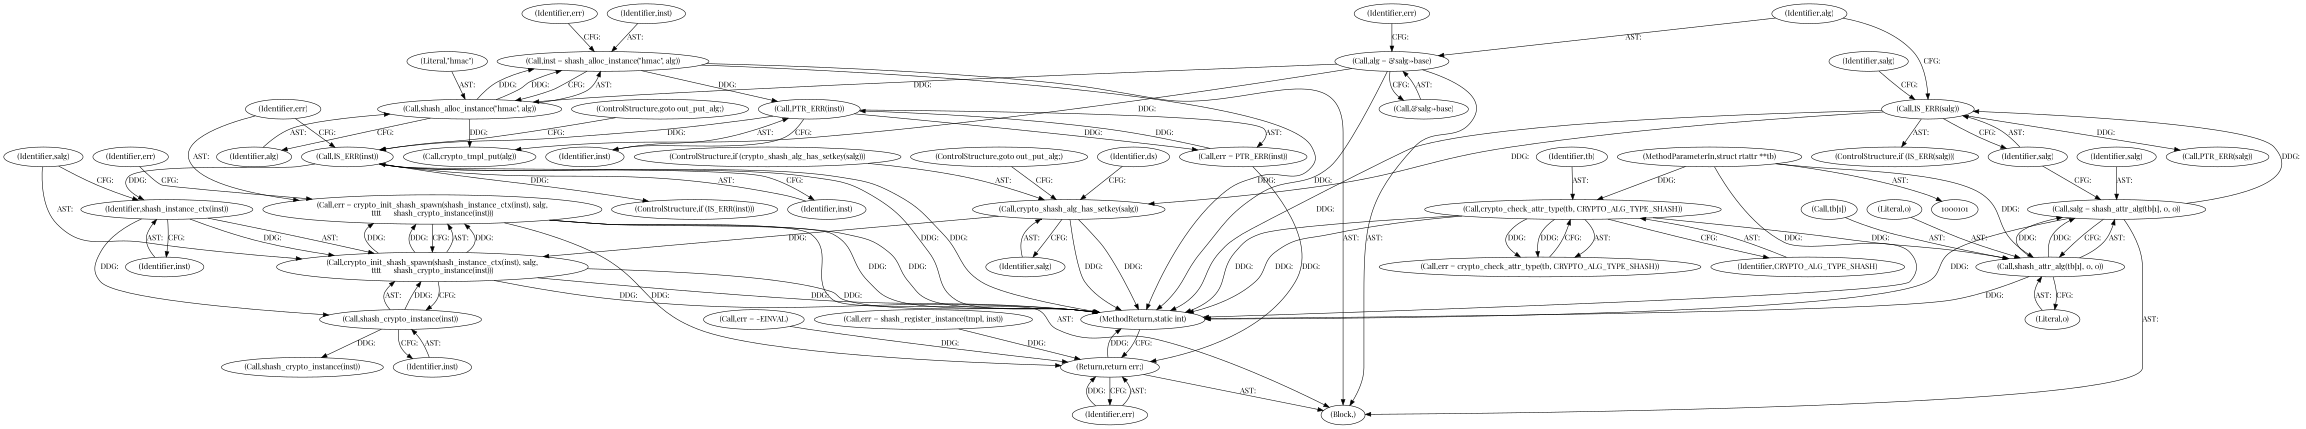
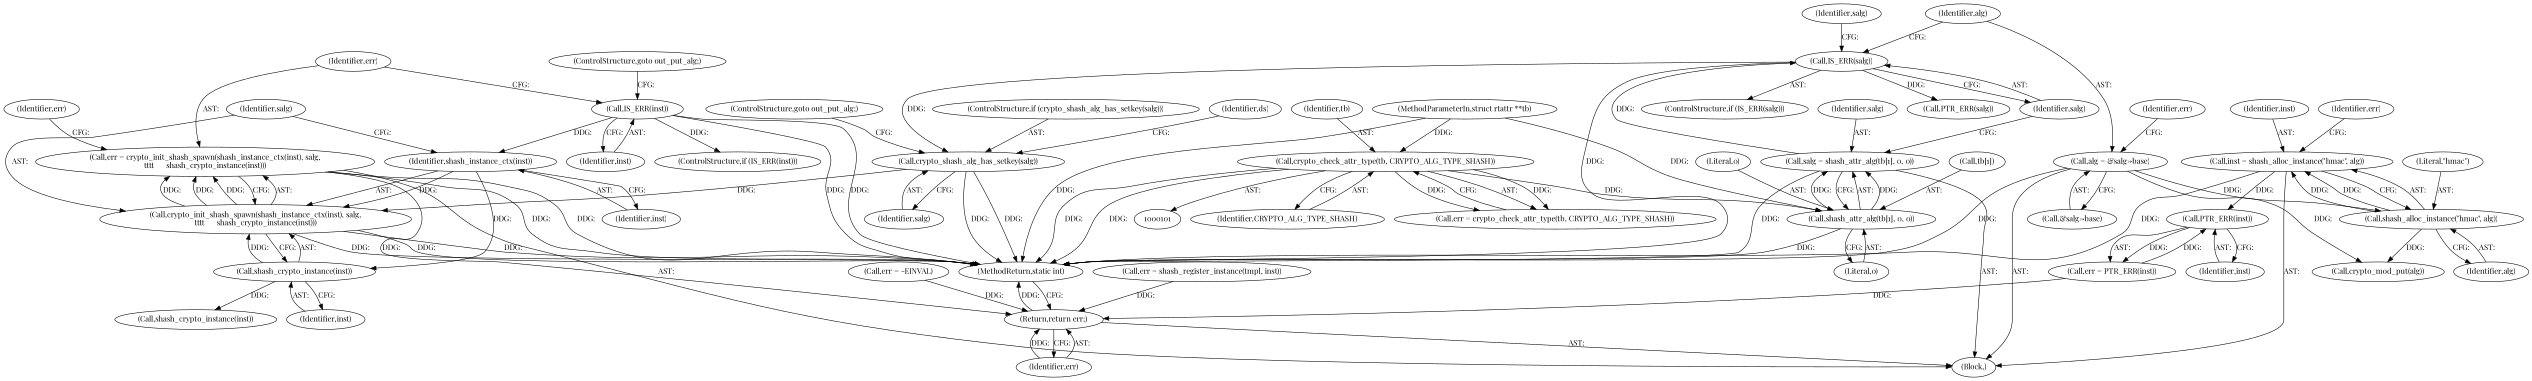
edge "(Call,PTR_ERR(inst))" -> "(Call,IS_ERR(inst))": removed, label "DDG:"
node "(Call,crypto_tmpl_put(alg))": label "(Call,crypto_tmpl_put(alg))" -> "(Call,crypto_mod_put(alg))"
edge "(MethodParameterIn,struct rtattr **tb)" -> "1000101": now "(Call,crypto_check_attr_type(tb, CRYPTO_ALG_TYPE_SHASH))" -> "1000101"
